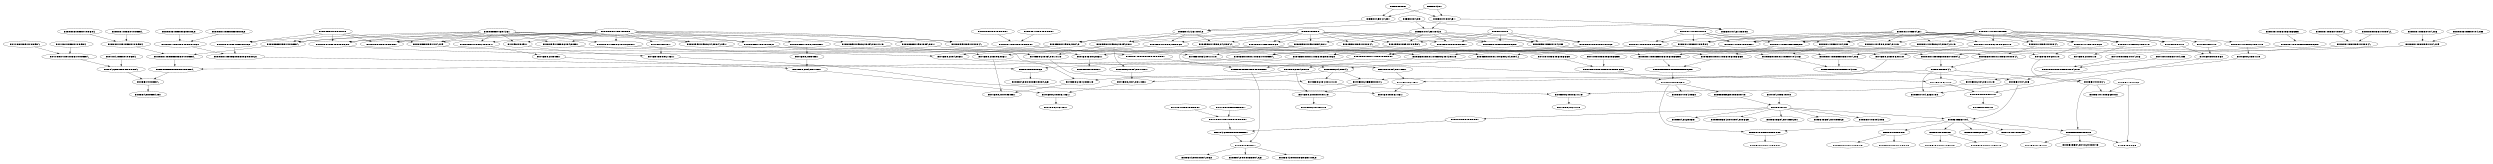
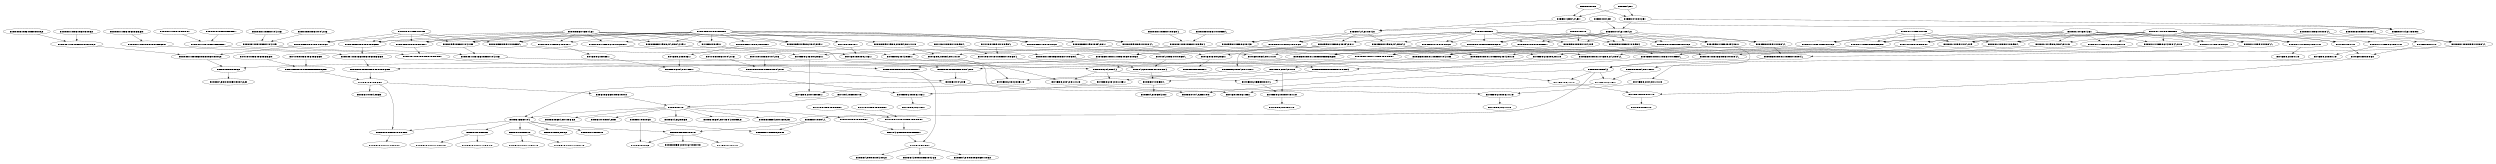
node "R_LNLW_APB_DENERV": label "R_LNLW_APB_DENERV" -> "R_EWD_APB_DENERV"
edge "R_LNLBE_APB_DENERV" -> "R_LNLT1_LP_BE_APB_DENERV": added
node "R_MED_BLOCK_WA": removed
node "R_EWD_MVA_AMP": label "R_EWD_MVA_AMP" -> "R_APB_MVA_AMP"
